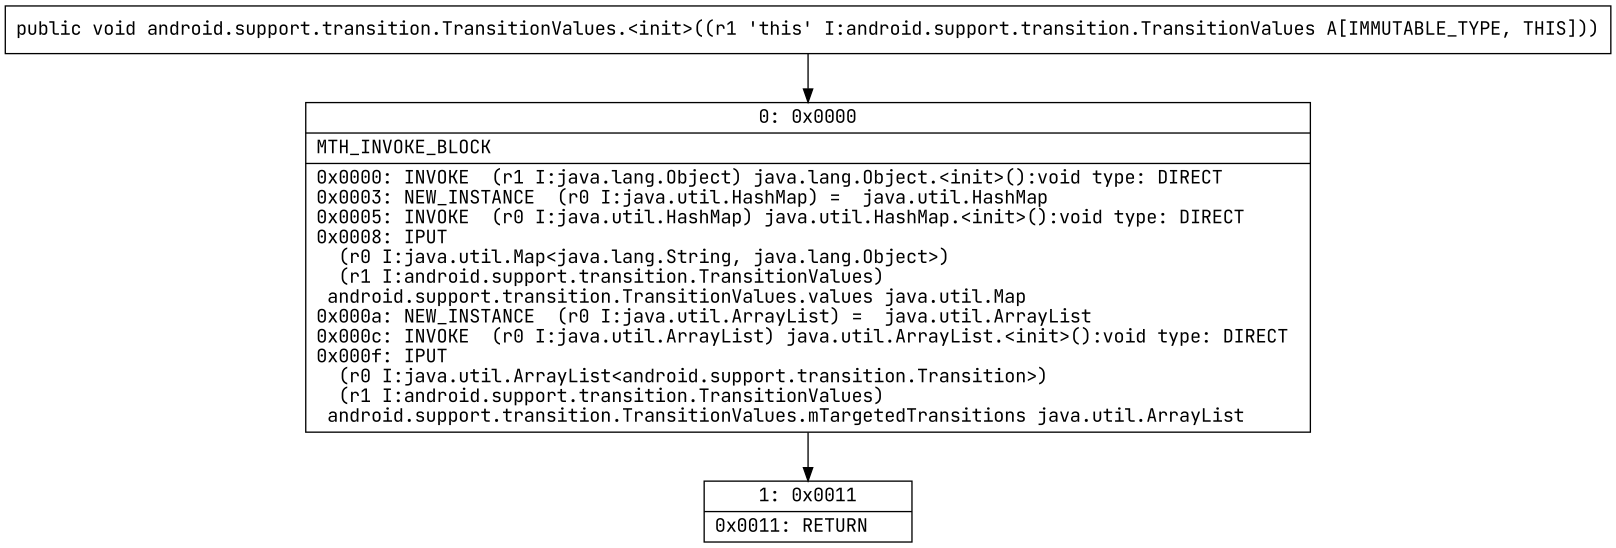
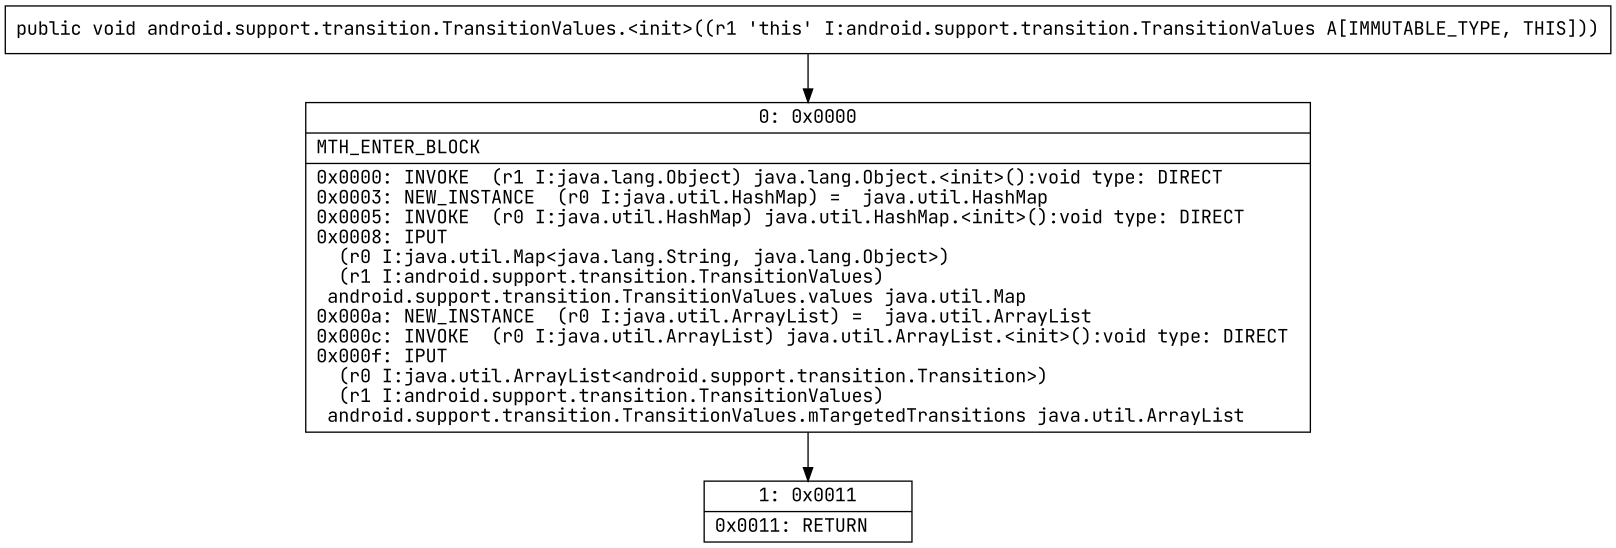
node "0: 0x0000": text "MTH_INVOKE_BLOCK" -> "MTH_ENTER_BLOCK"
